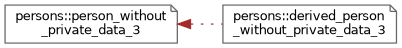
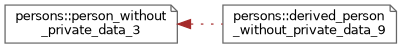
node "persons::derived_person _without_private_data_3": label "persons::derived_person _without_private_data_3" -> "persons::derived_person _without_private_data_9"
